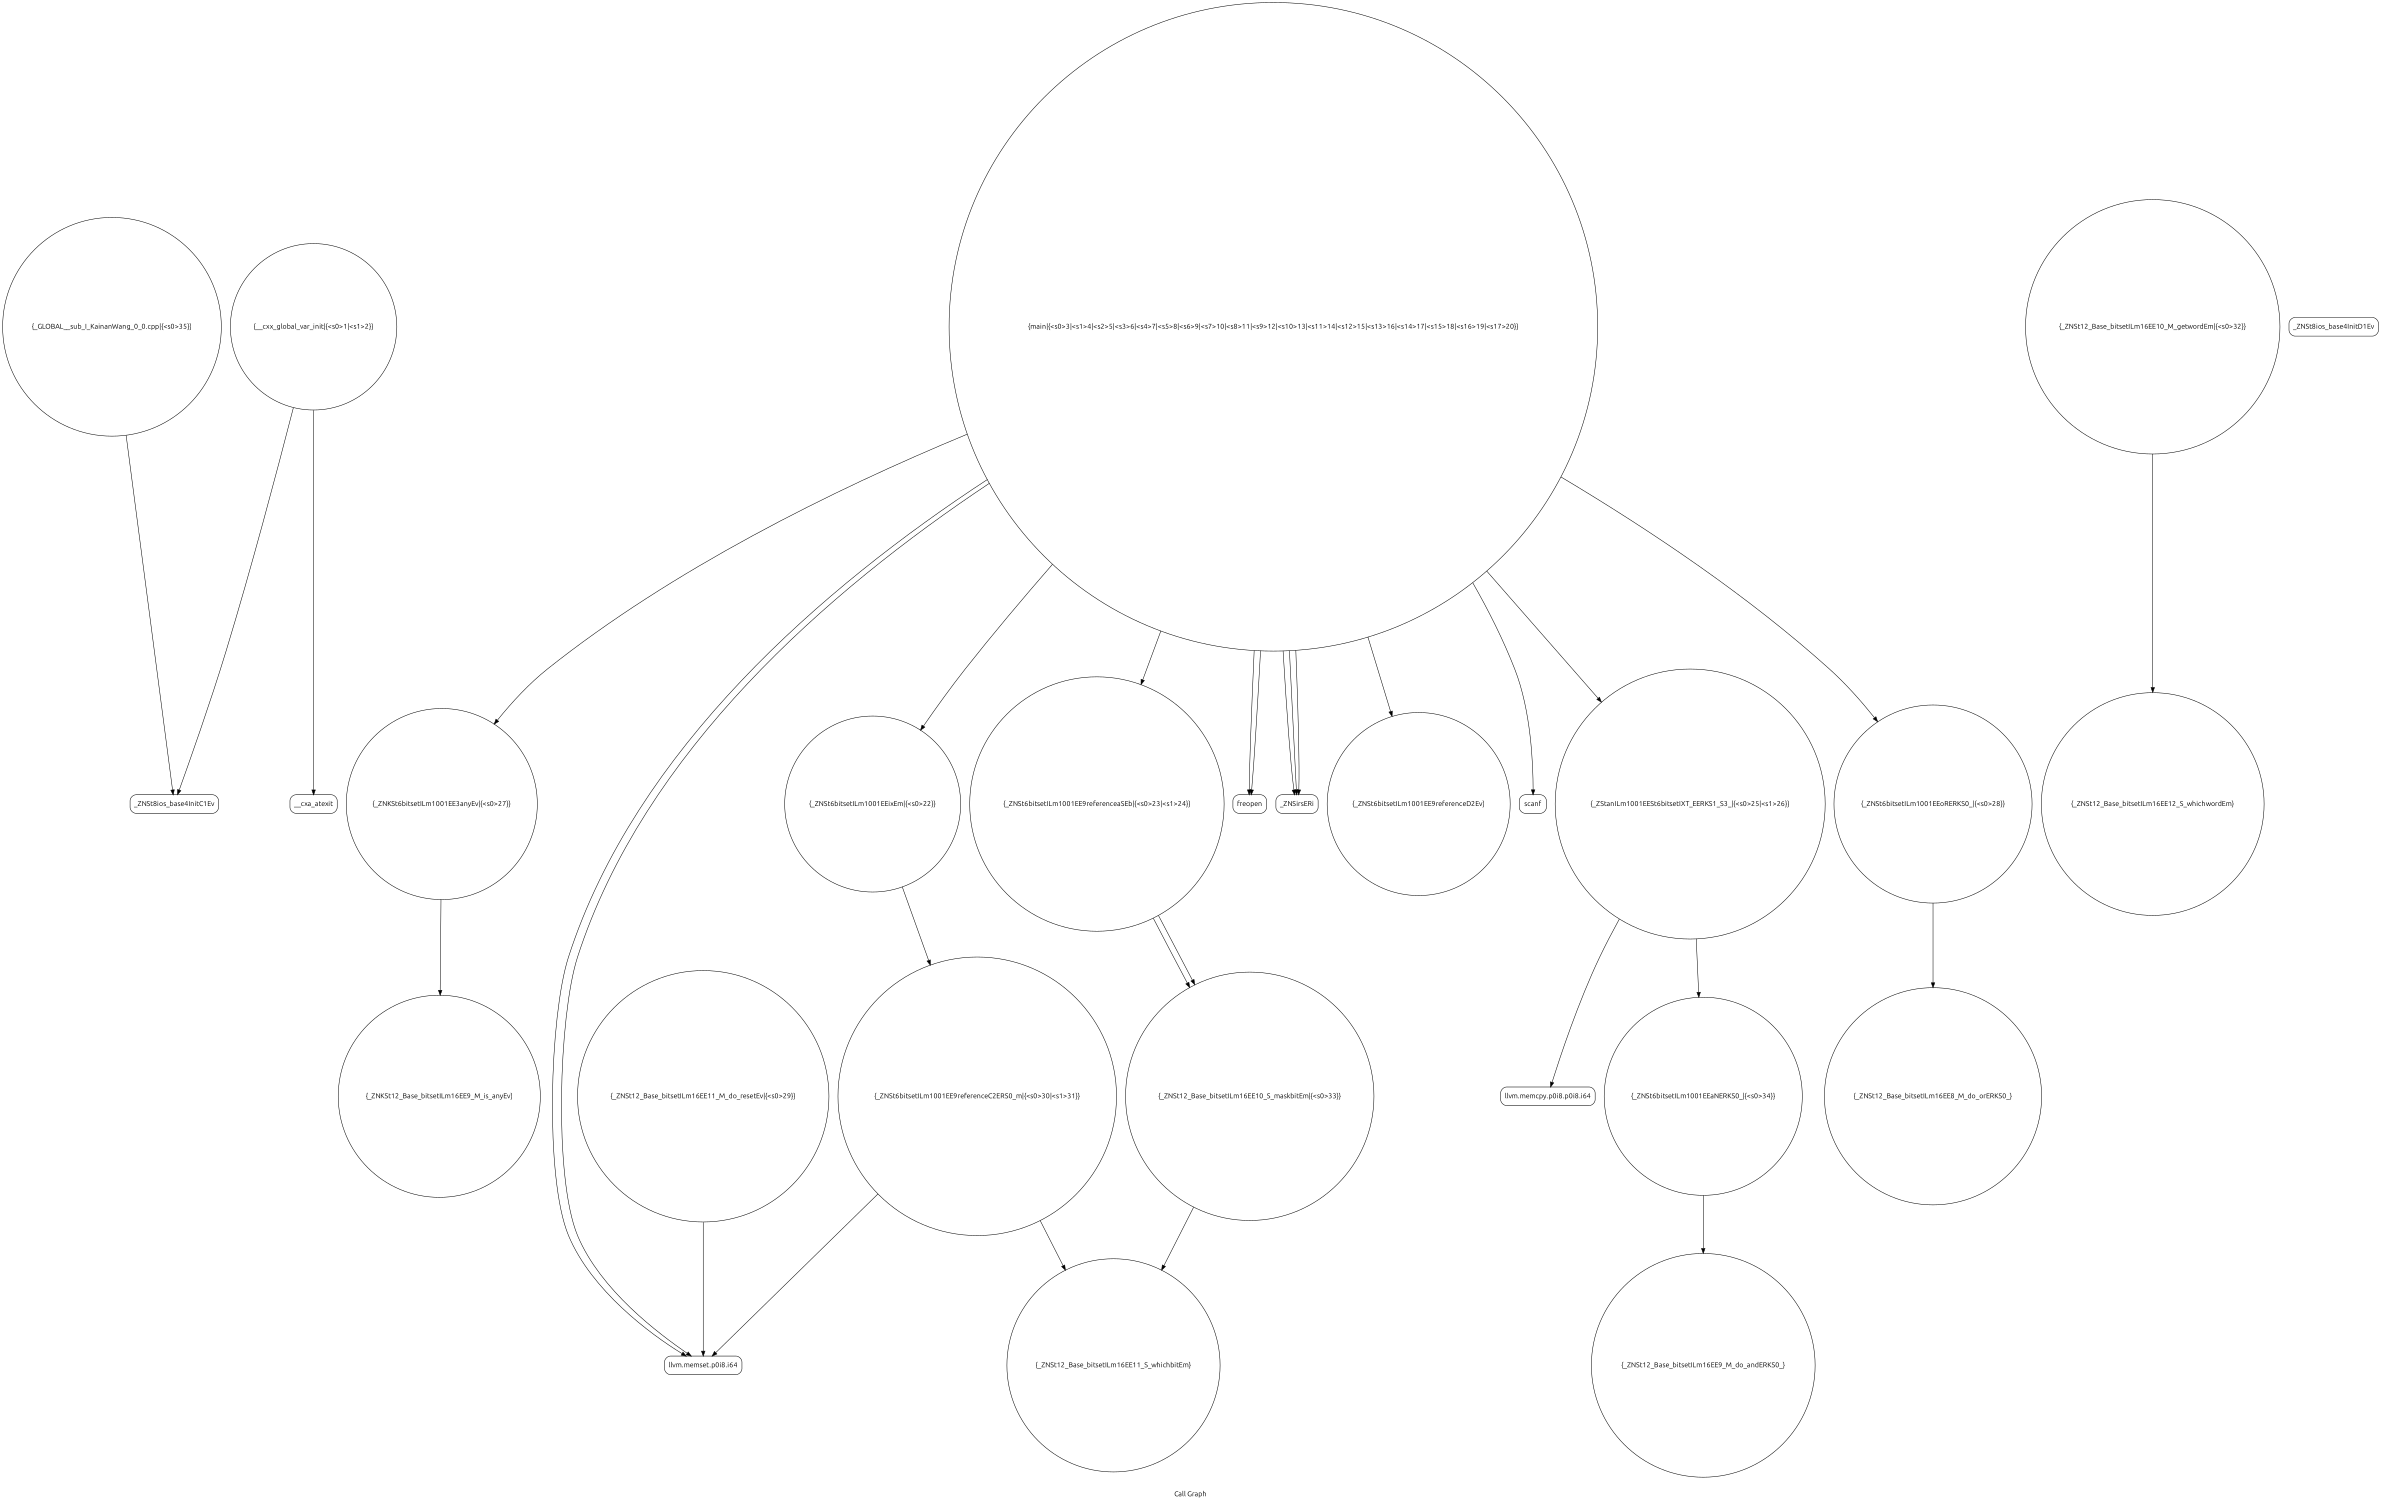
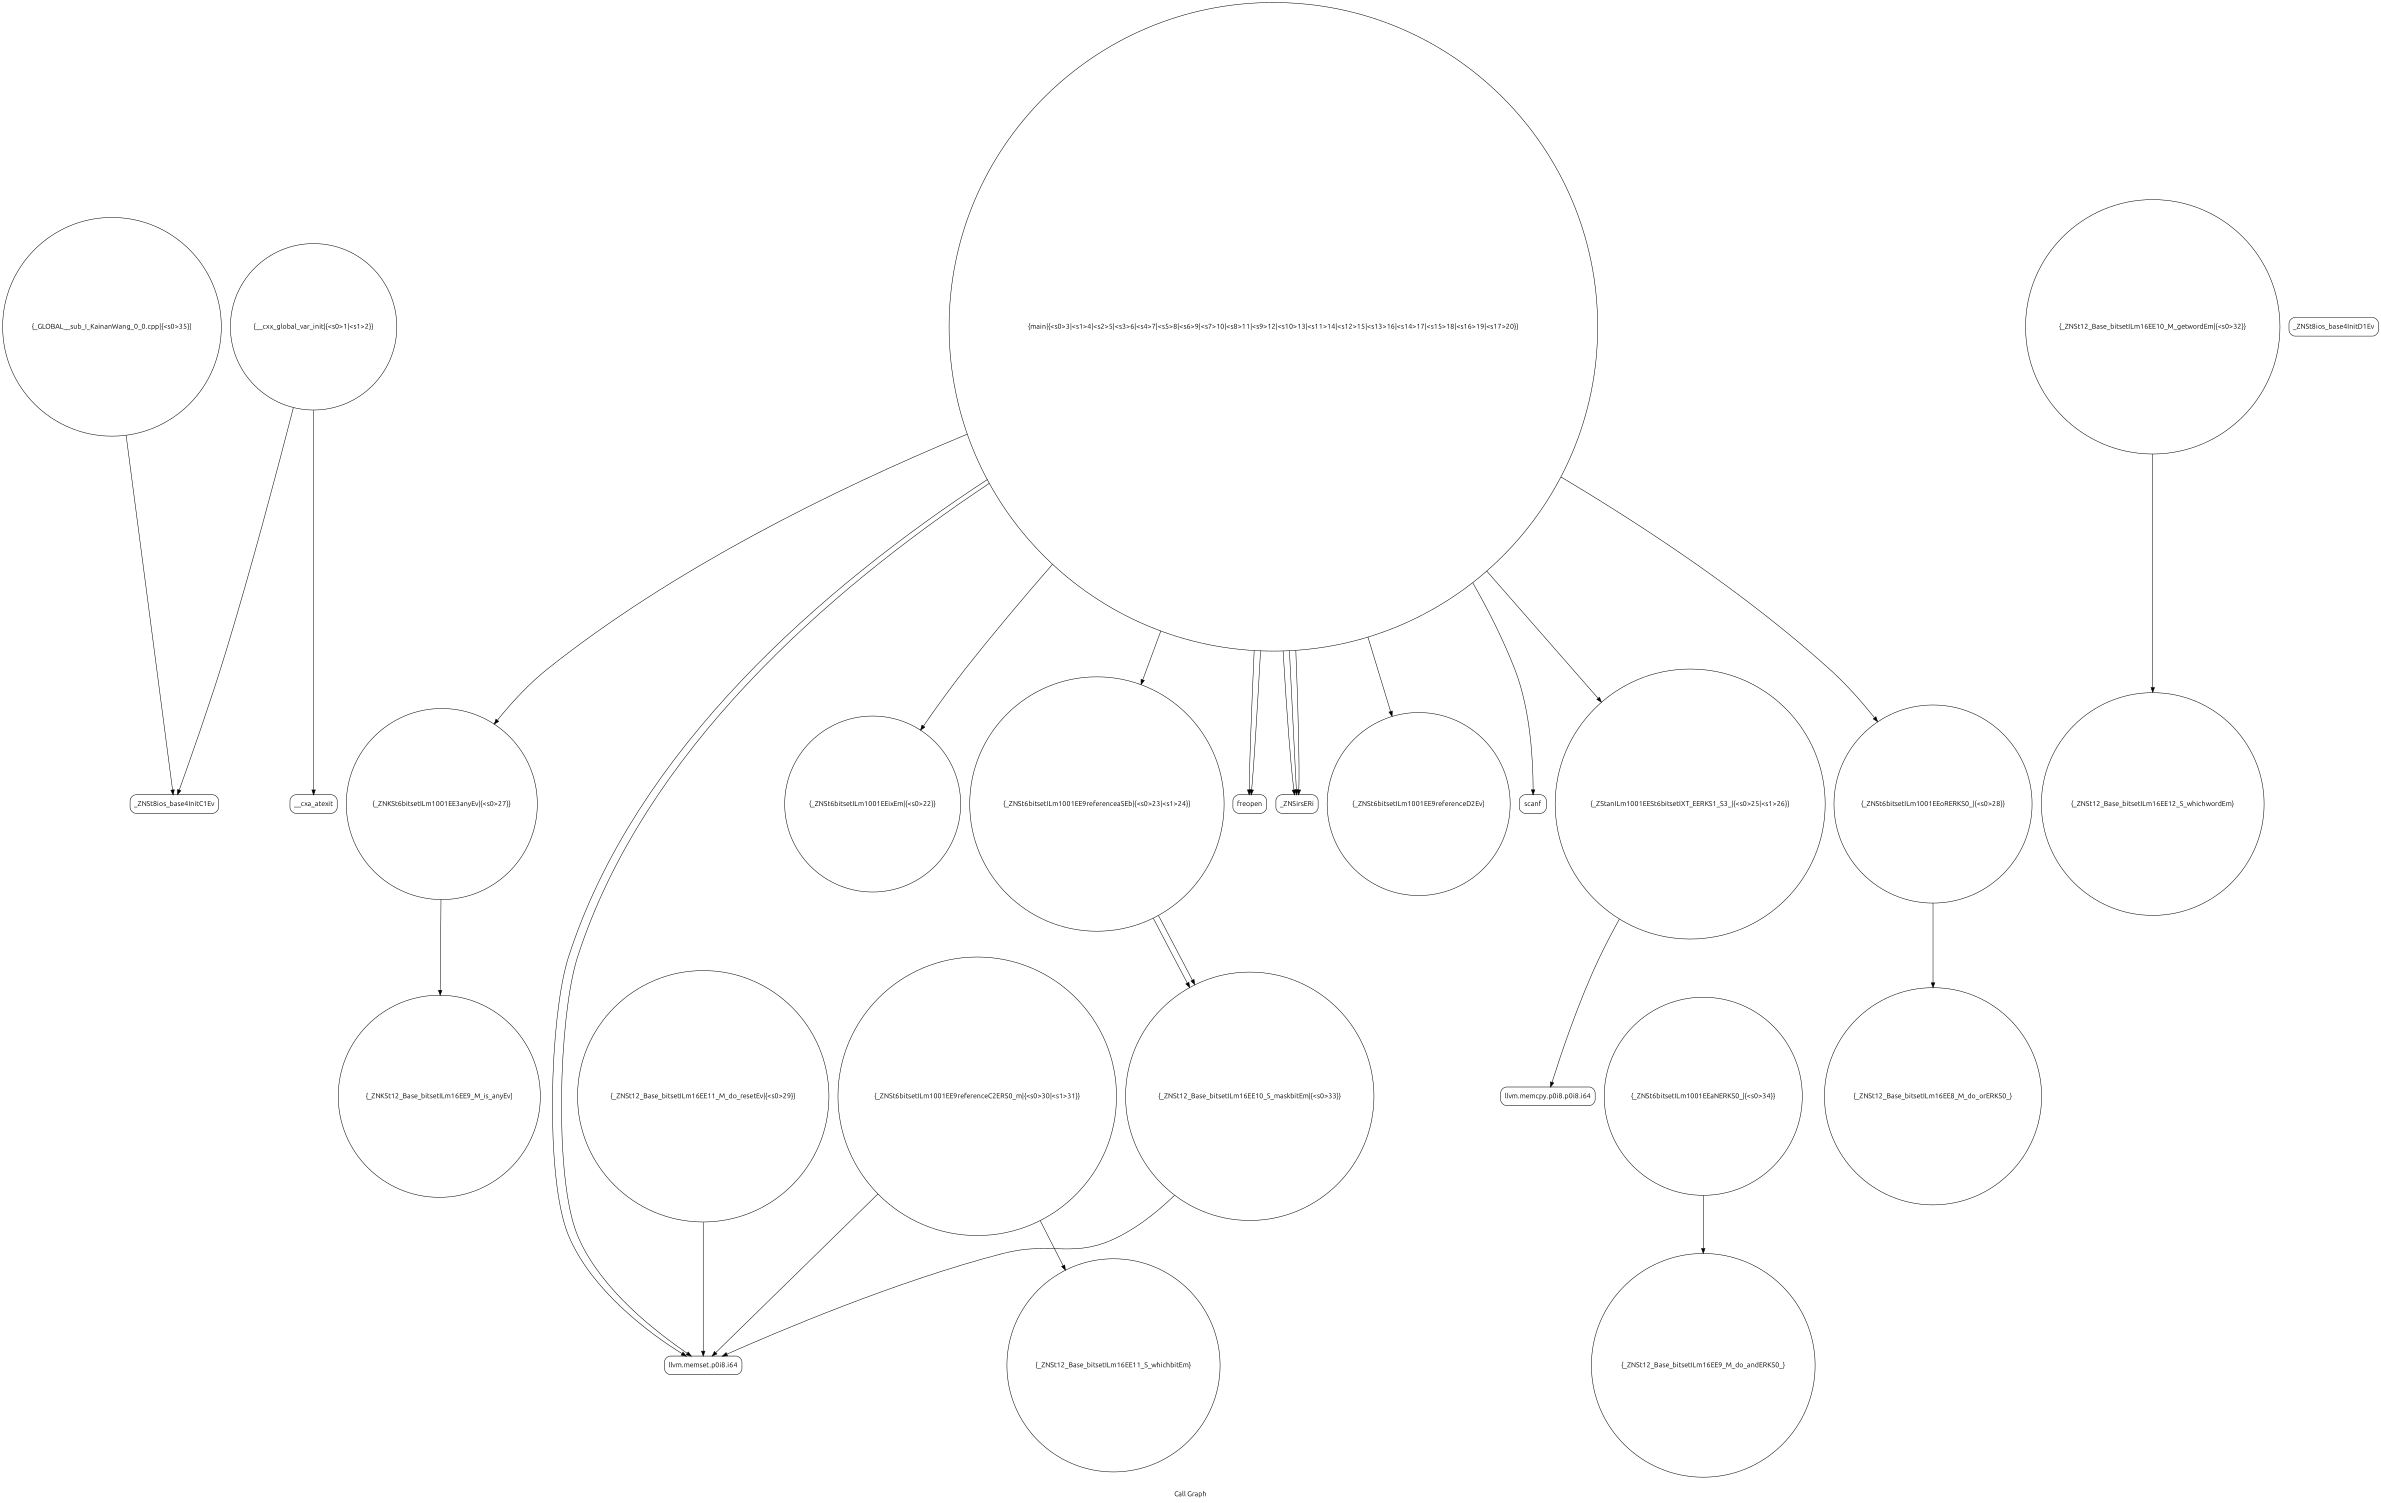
edge "{_ZNSt6bitsetILm1001EEixEm|{<s0>22}}" -> "{_ZNSt6bitsetILm1001EE9referenceC2ERS0_m|{<s0>30|<s1>31}}": removed
edge "{_ZStanILm1001EESt6bitsetIXT_EERKS1_S3_|{<s0>25|<s1>26}}" -> "{_ZNSt6bitsetILm1001EEaNERKS0_|{<s0>34}}": removed
edge "{_ZNSt12_Base_bitsetILm16EE10_S_maskbitEm|{<s0>33}}" -> "{_ZNSt12_Base_bitsetILm16EE11_S_whichbitEm}": now "{_ZNSt12_Base_bitsetILm16EE10_S_maskbitEm|{<s0>33}}" -> "llvm.memset.p0i8.i64"
